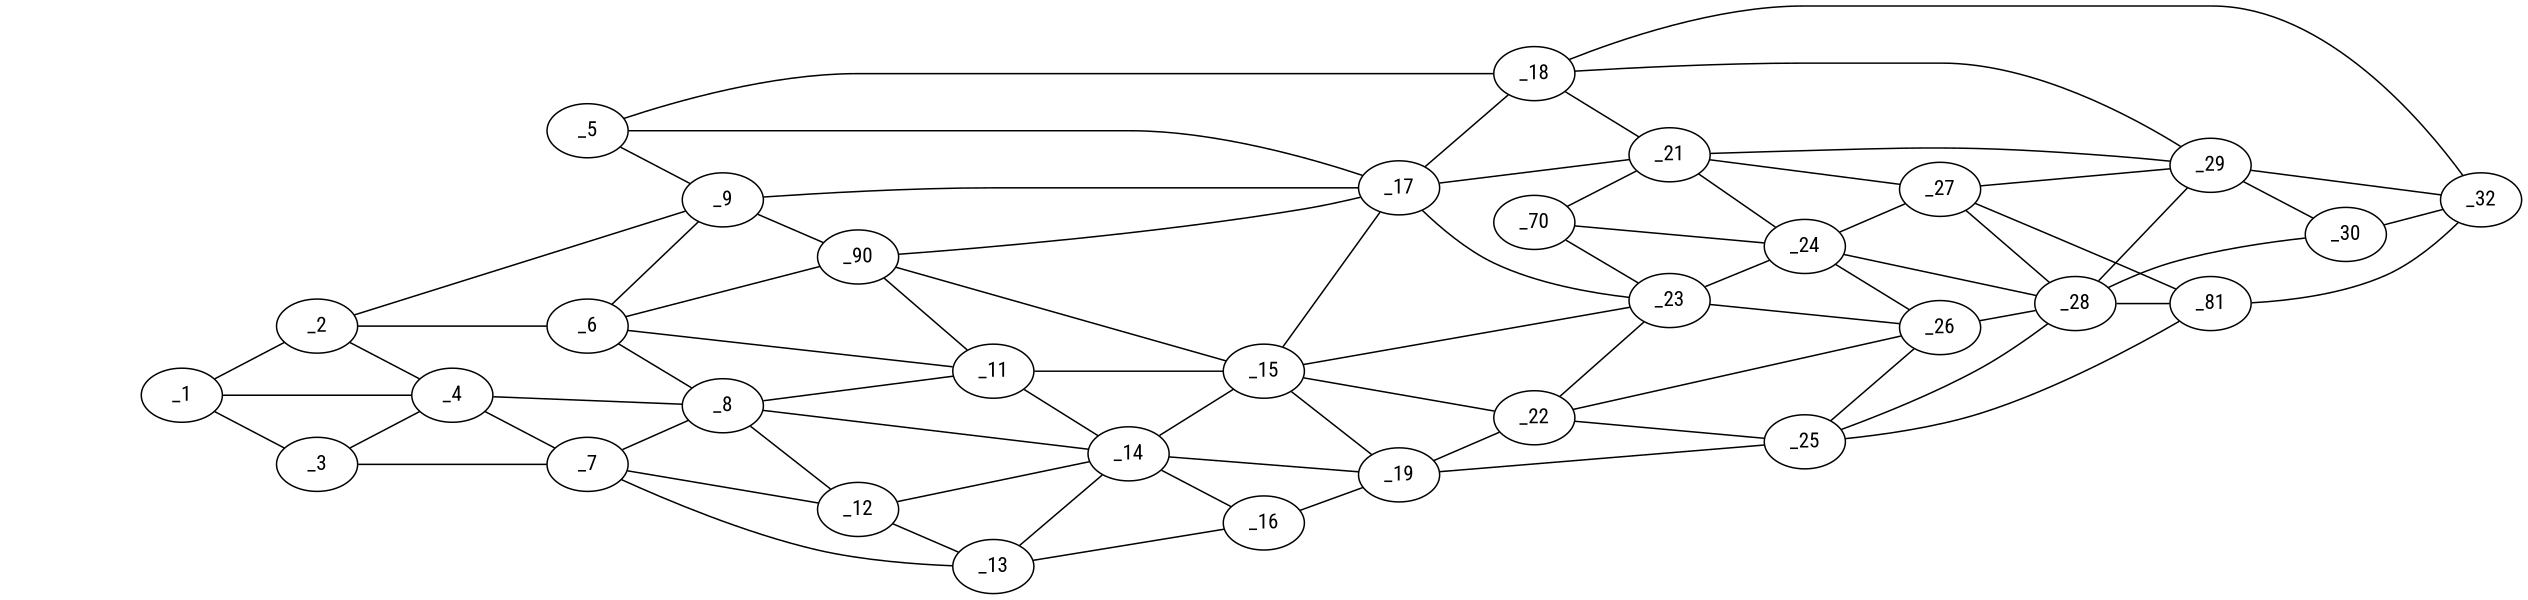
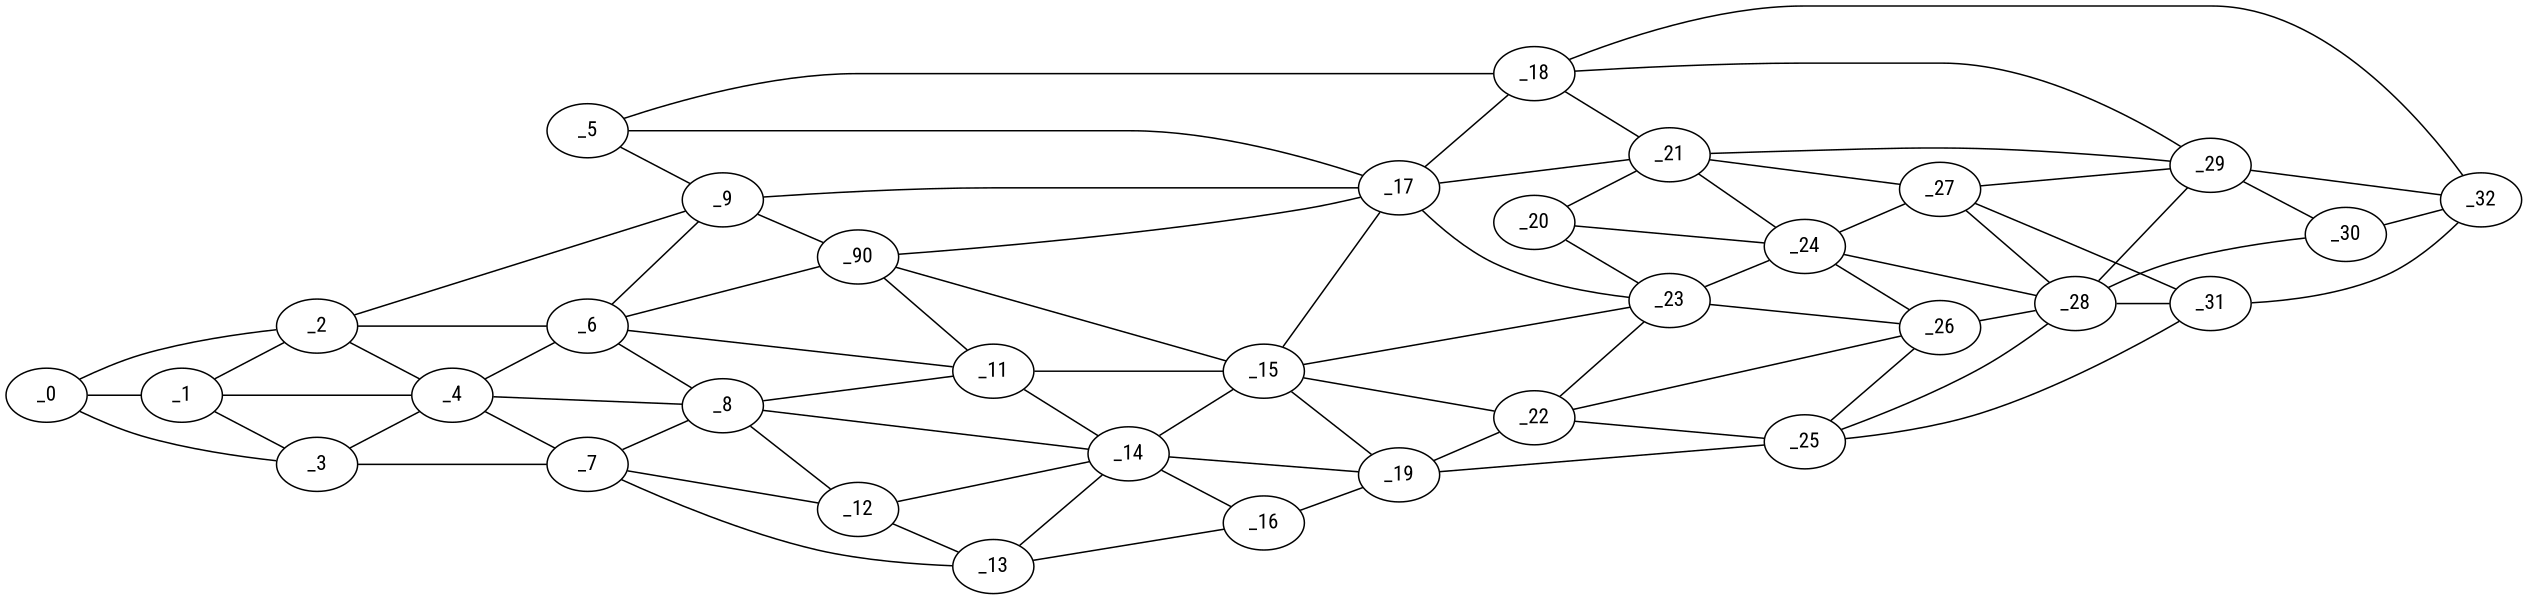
node "_70": label "_70" -> "_20"
node "_81": label "_81" -> "_31"
edge "_6" -- "_4": added
node "_0": added
